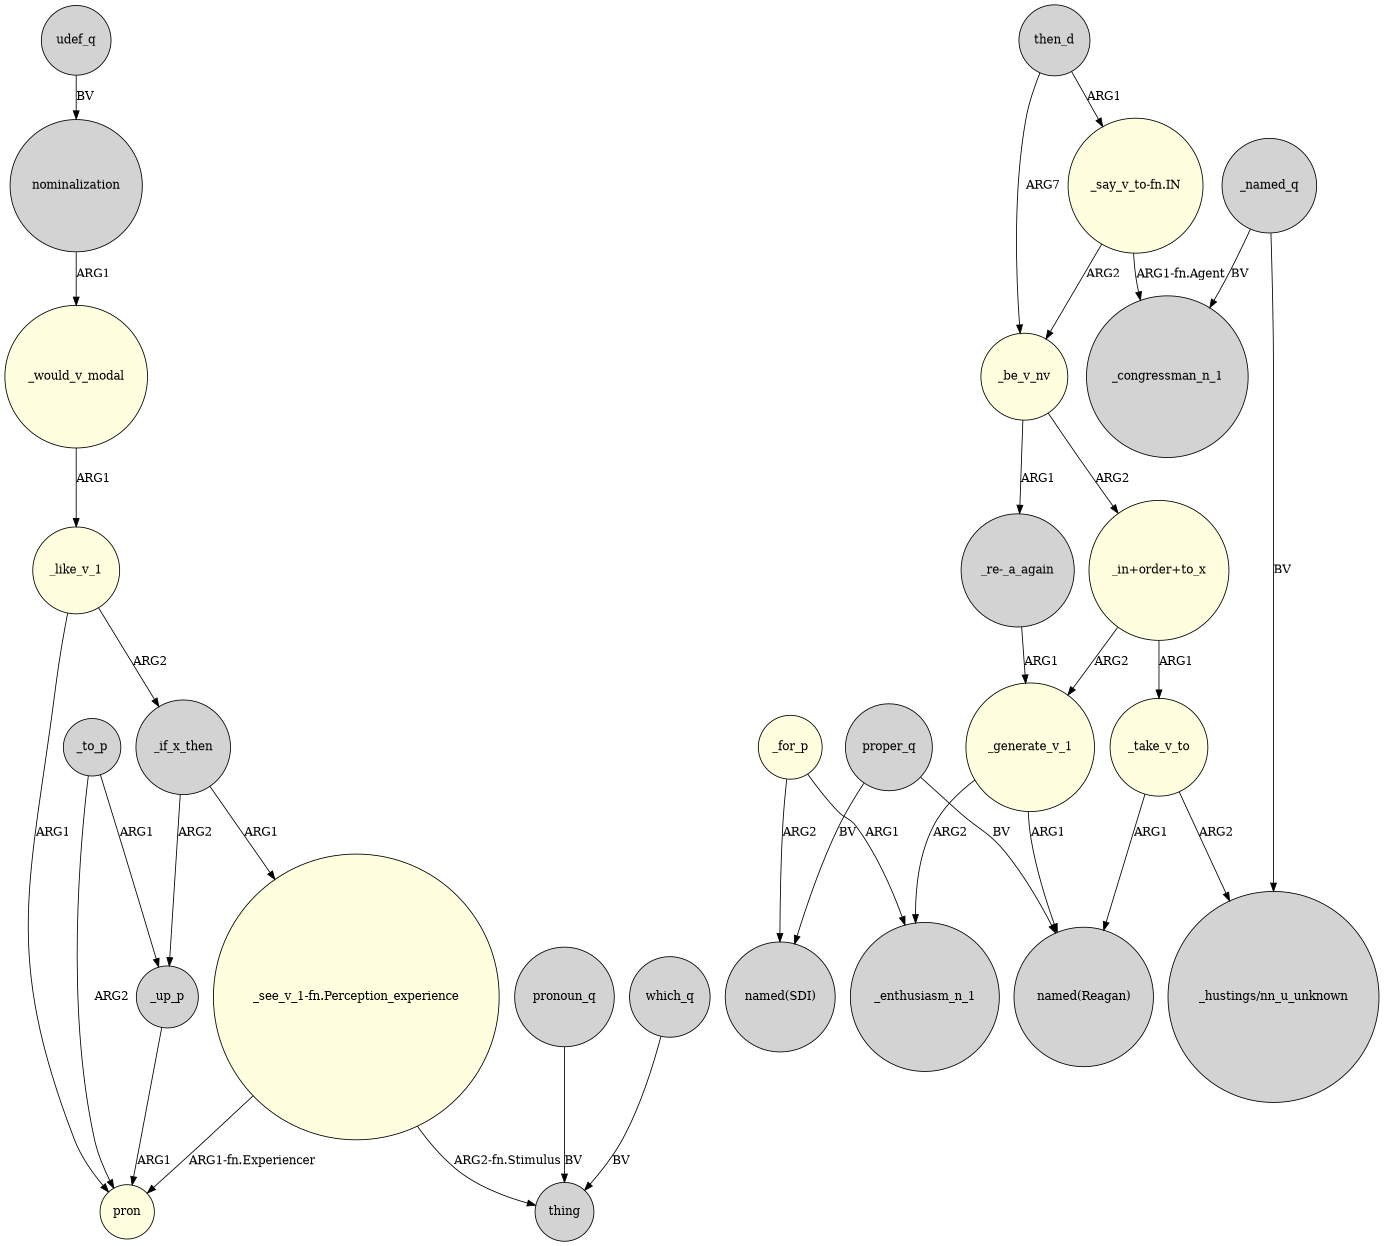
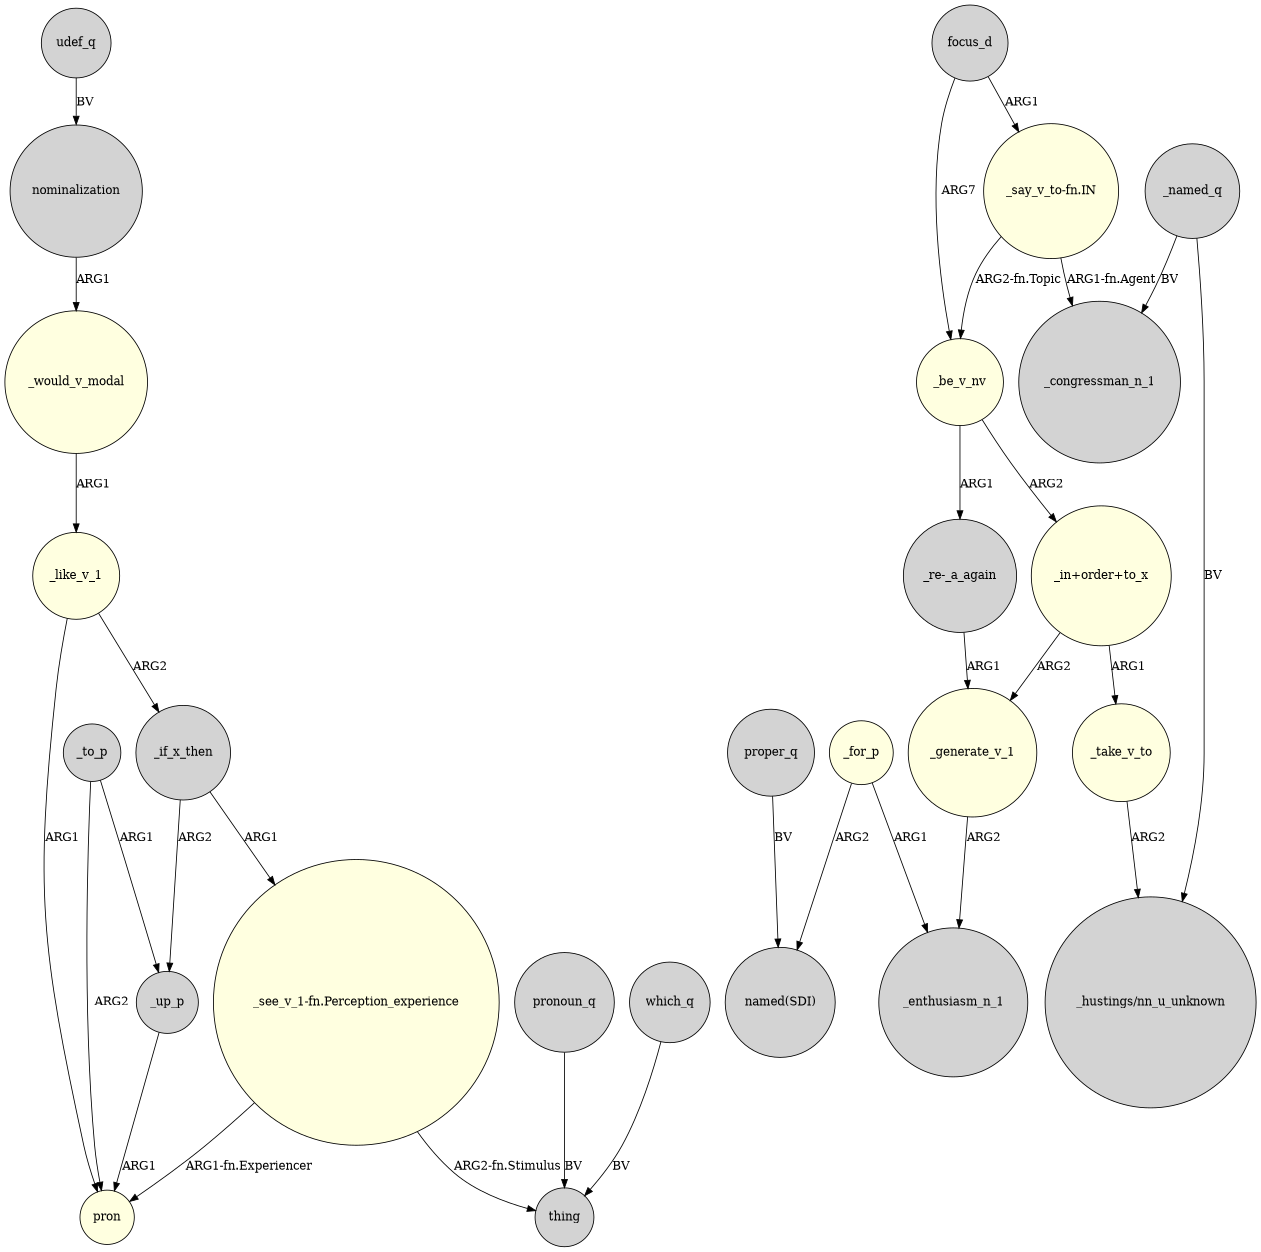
node "then_d": label "then_d" -> "focus_d"
edge "_say_v_to-fn.IN" -> "_be_v_nv": label "ARG2" -> "ARG2-fn.Topic"
node "named(Reagan)": removed
